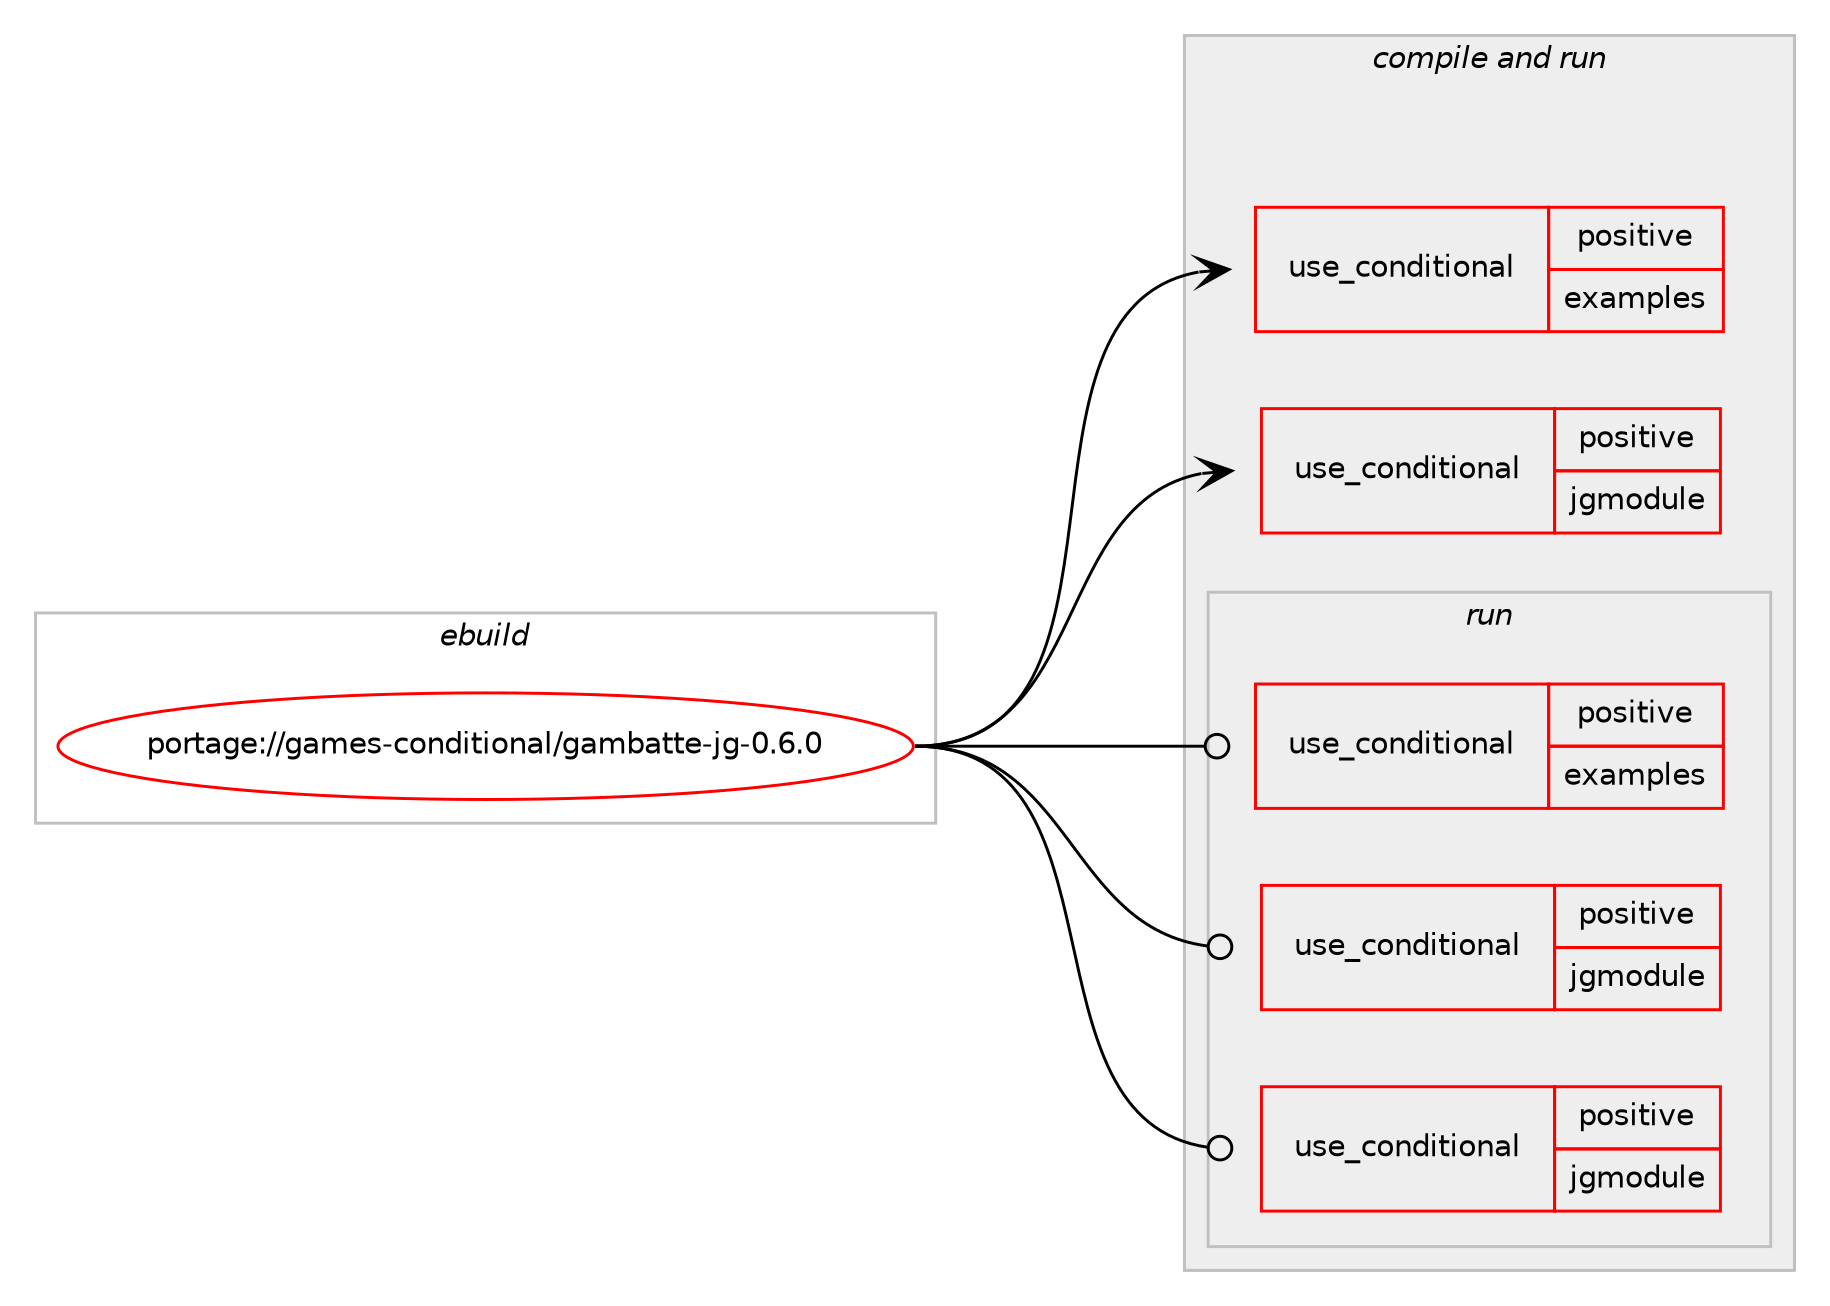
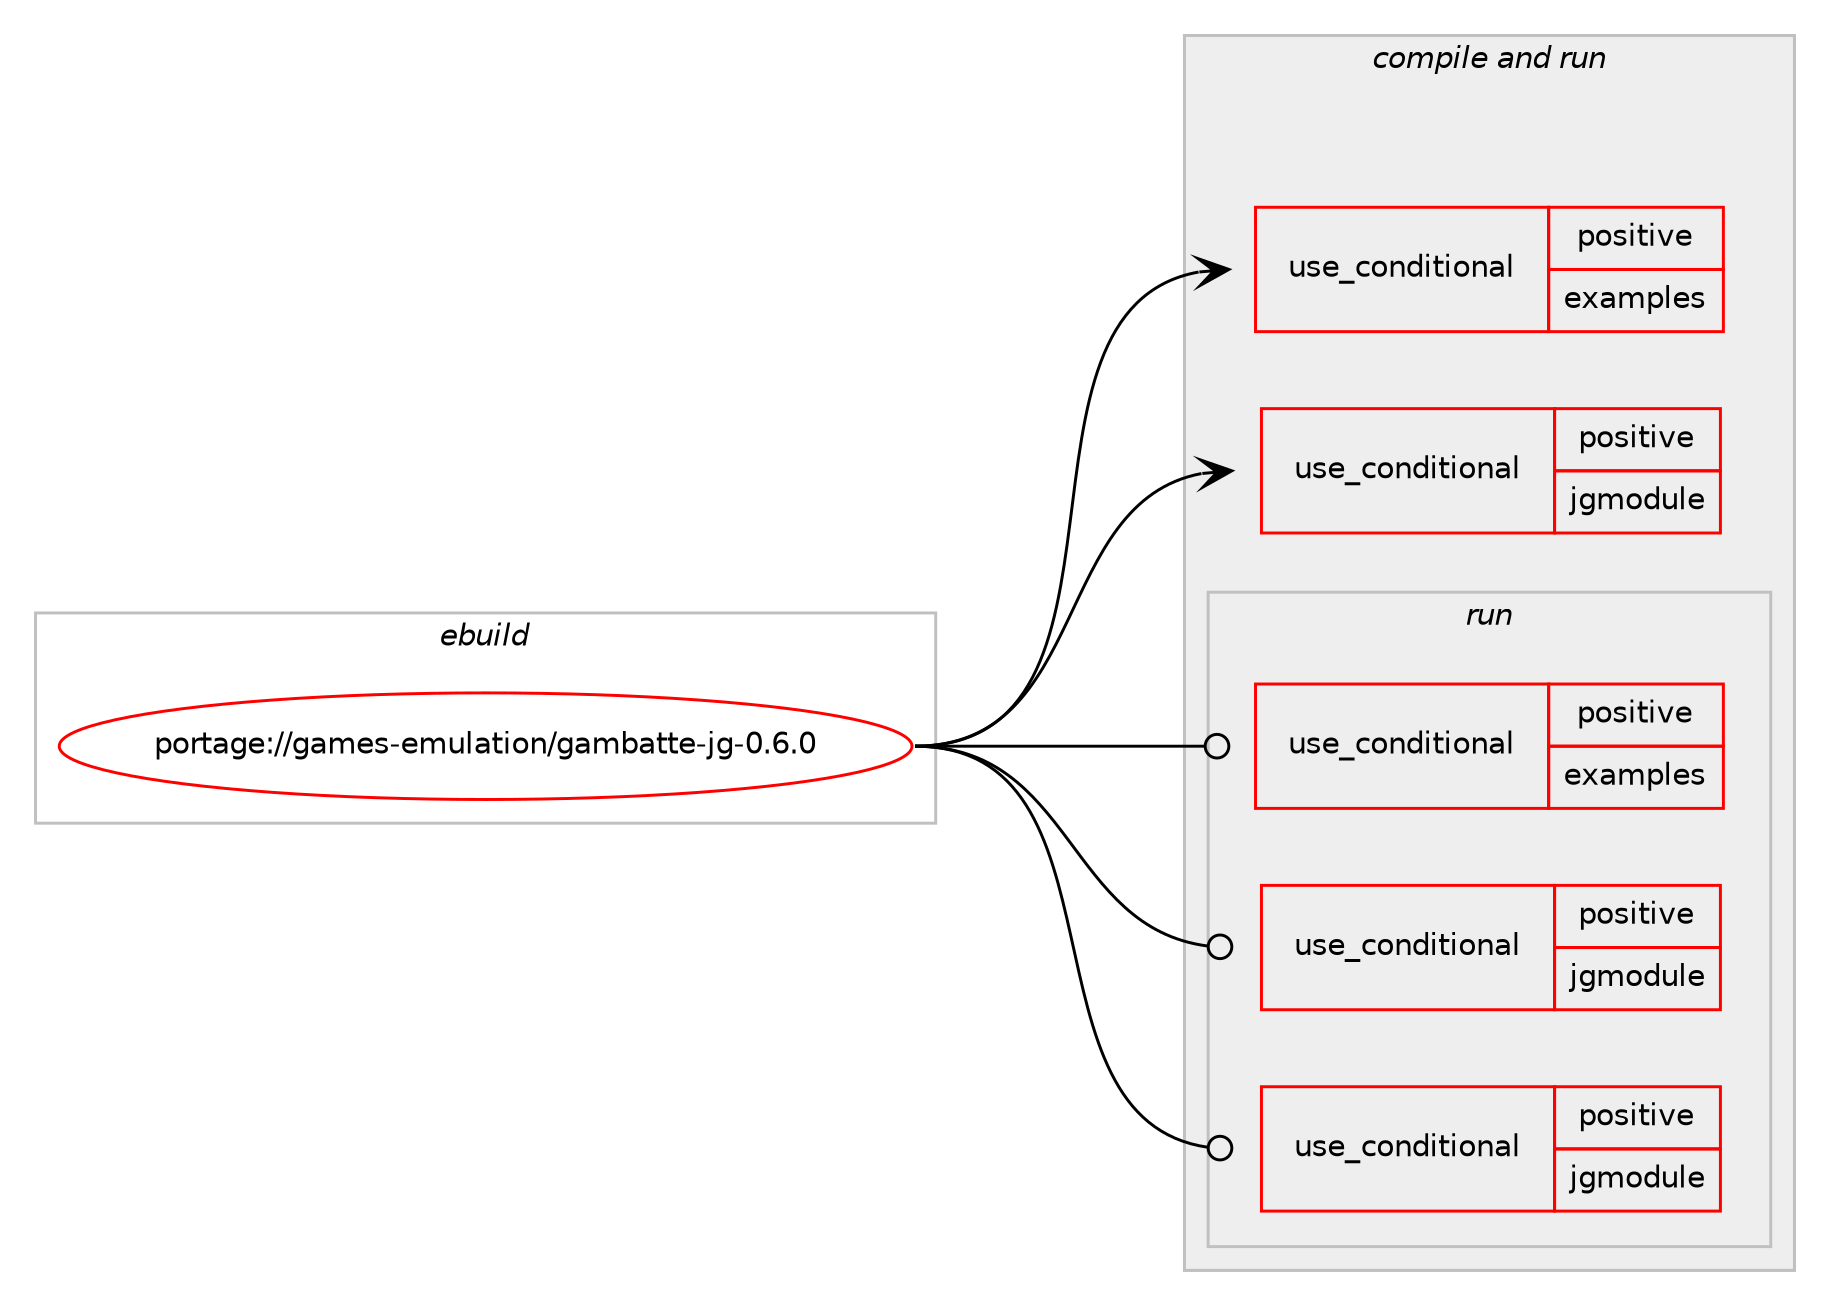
node "portage://games-conditional/gambatte-jg-0.6.0": label "portage://games-conditional/gambatte-jg-0.6.0" -> "portage://games-emulation/gambatte-jg-0.6.0"
